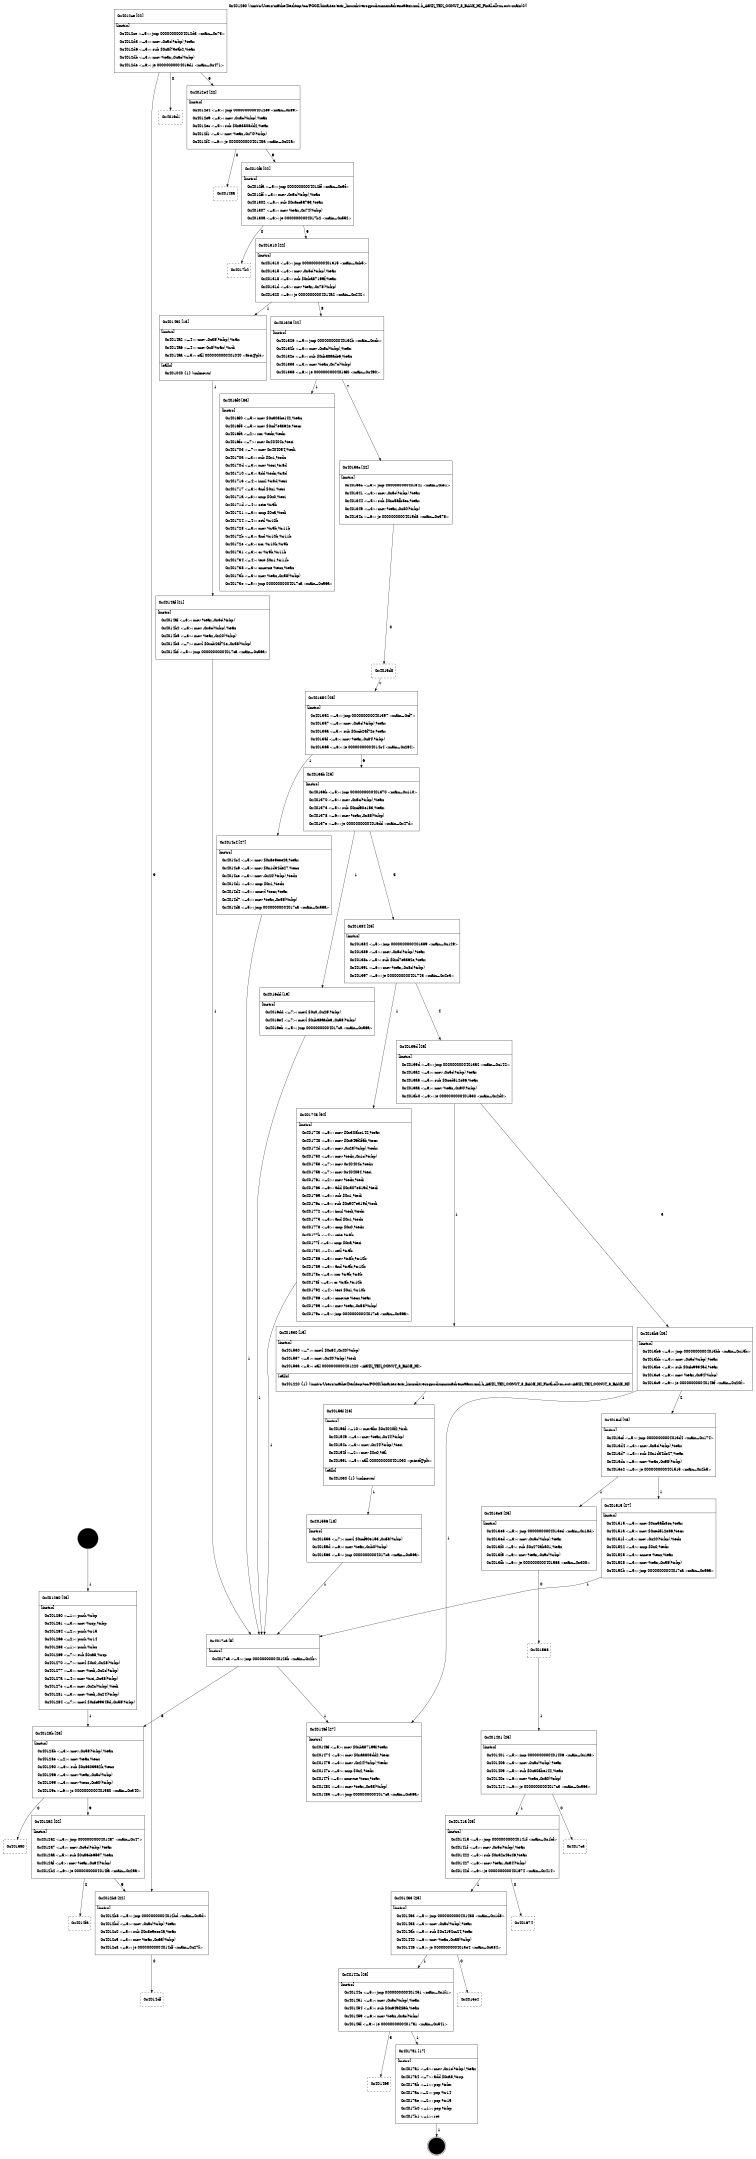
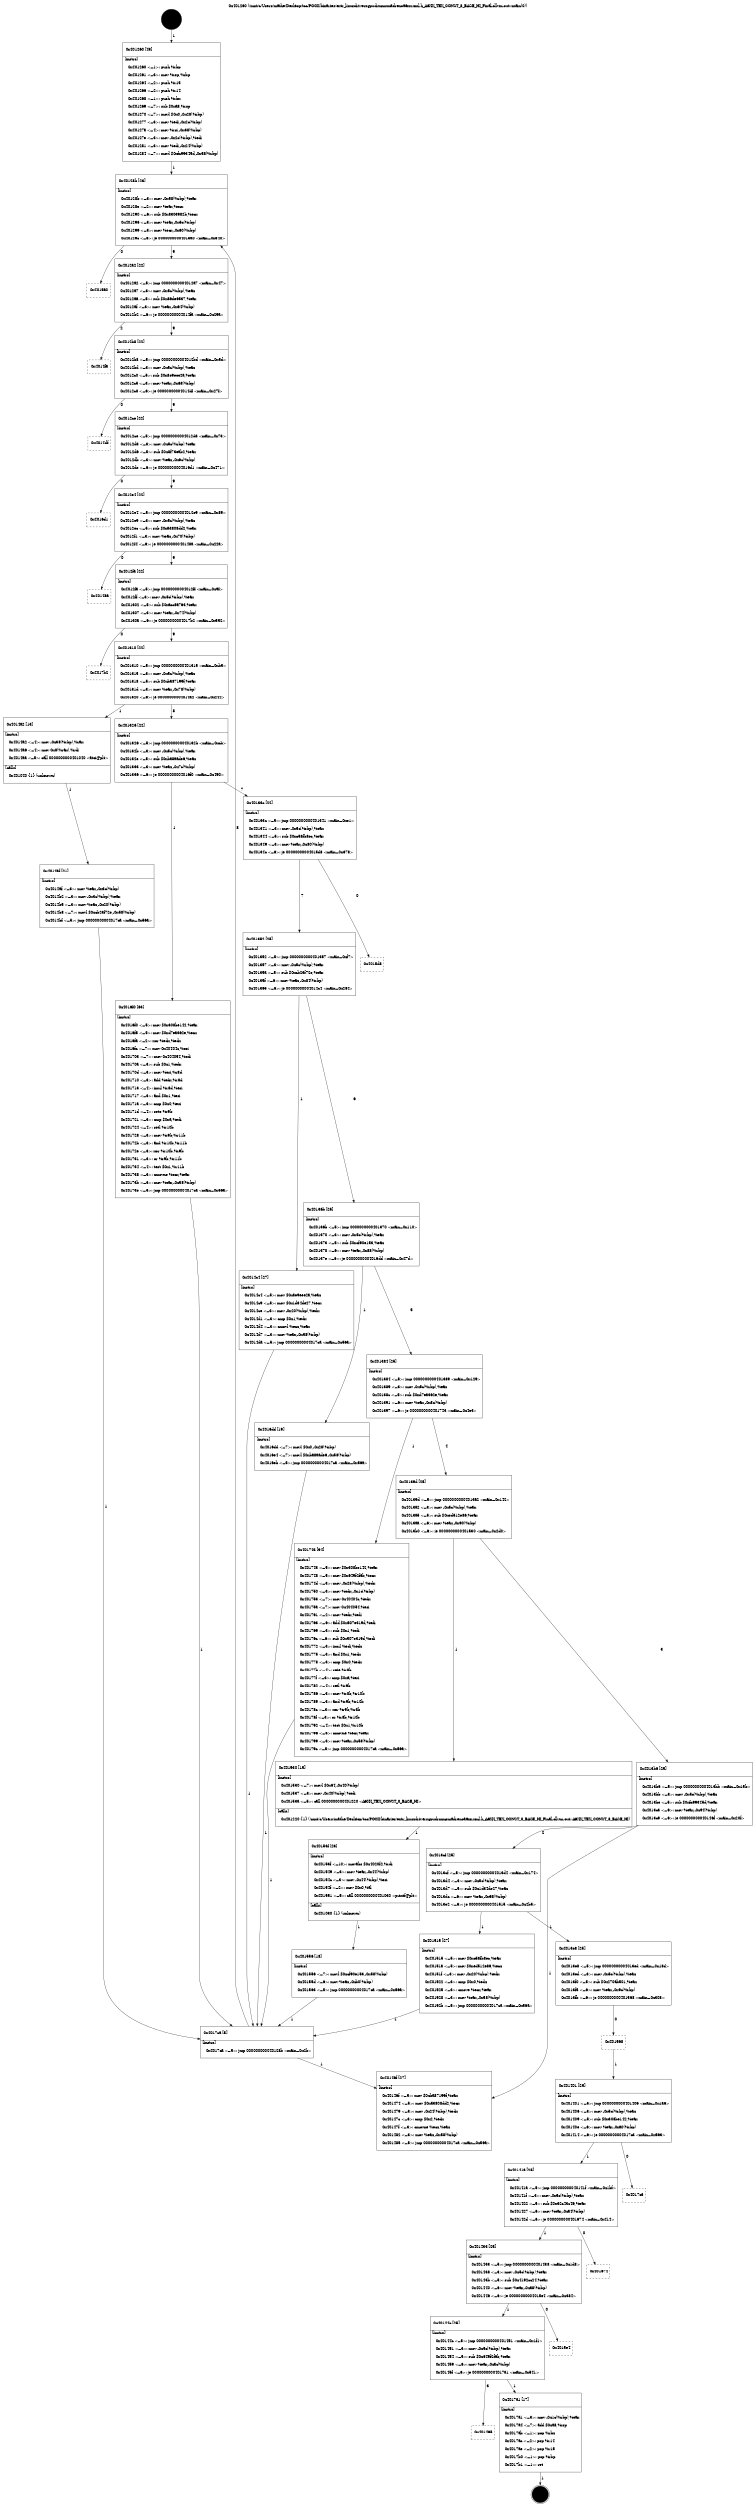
edge "0x4015d8" -> "0x401352 [25]": now "0x40133c [22]" -> "0x401352 [25]"
edge "0x4012ce [22]" -> "0x4012b8 [22]": reversed
edge "0x4016f0 [83]" -> "0x4017ca [5]": added, label "1"
